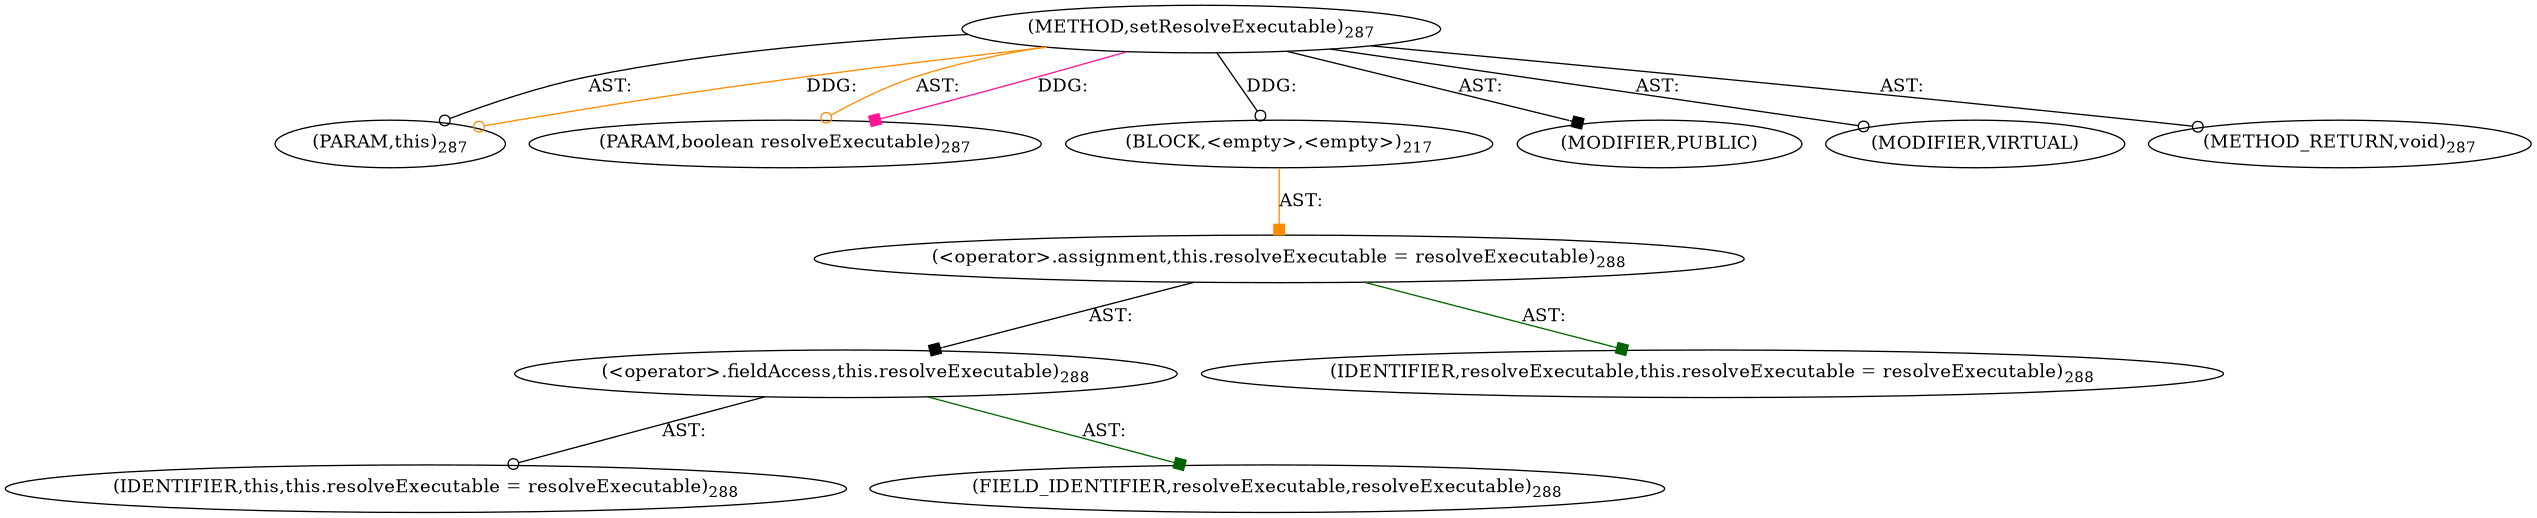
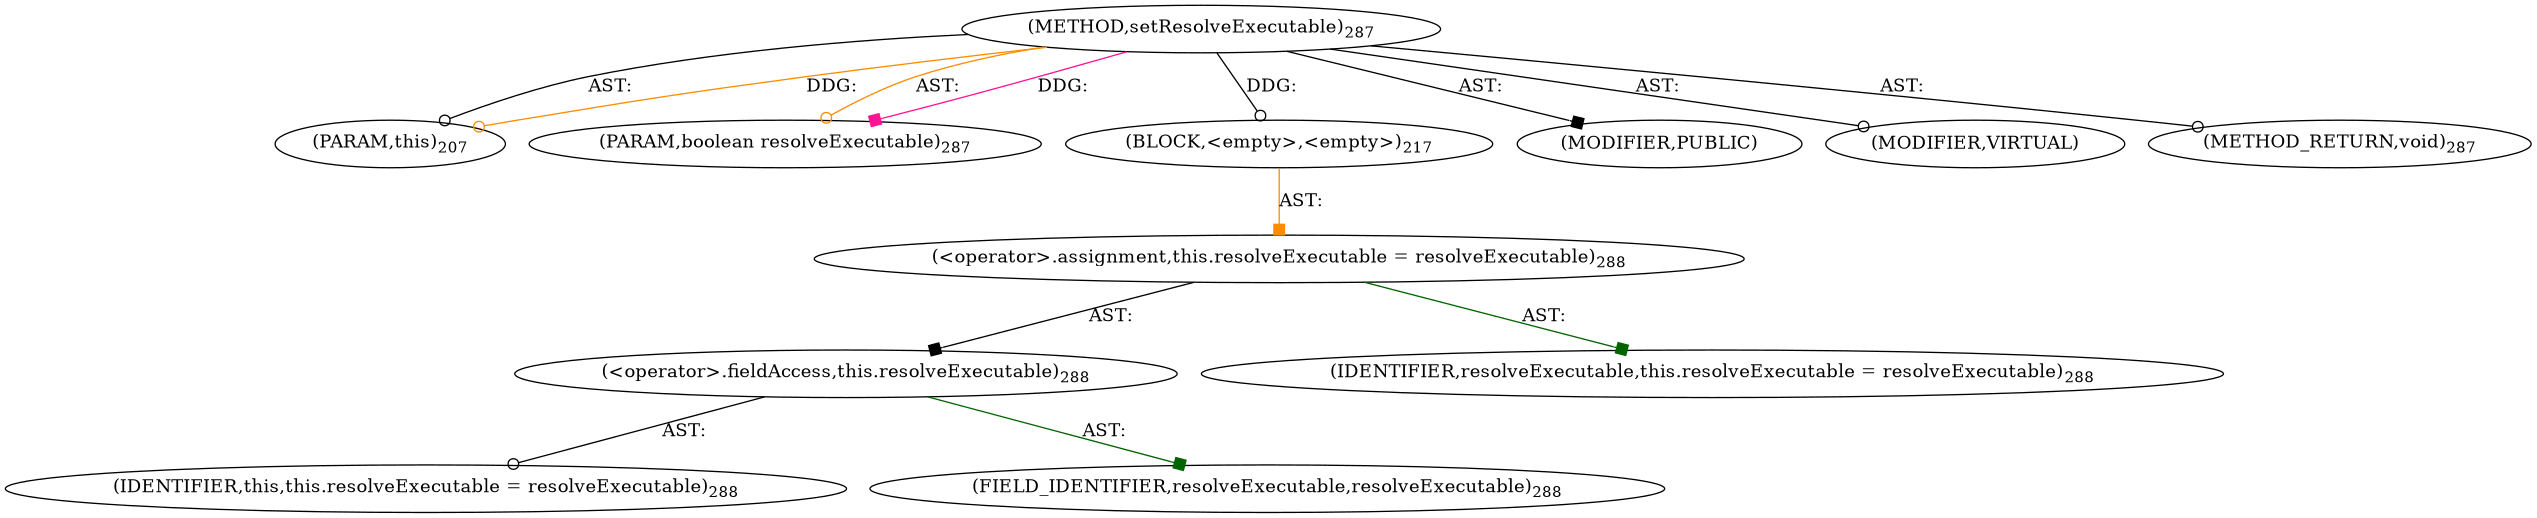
node "(PARAM,this)": text "287" -> "207"
